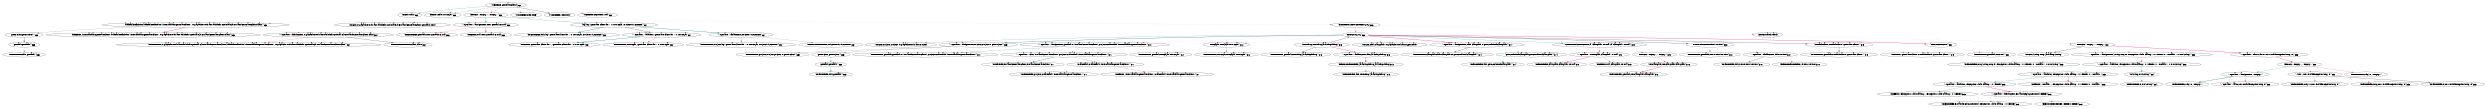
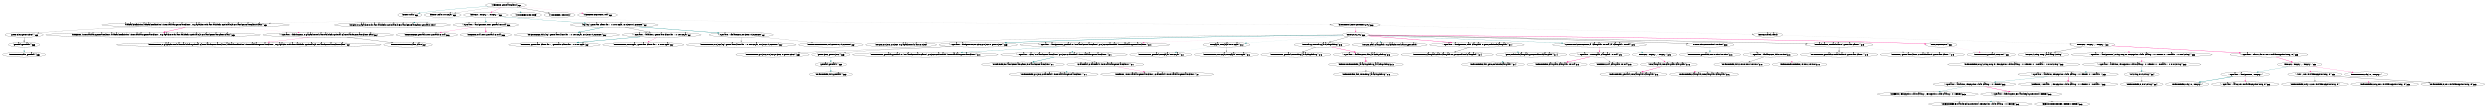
edge "(setDebug,setDebug(java2iiopdebug))" -> "(BLOCK,try,try)": reversed
node "(IDENTIFIER,classpath,setClasspath(classpath))": added
